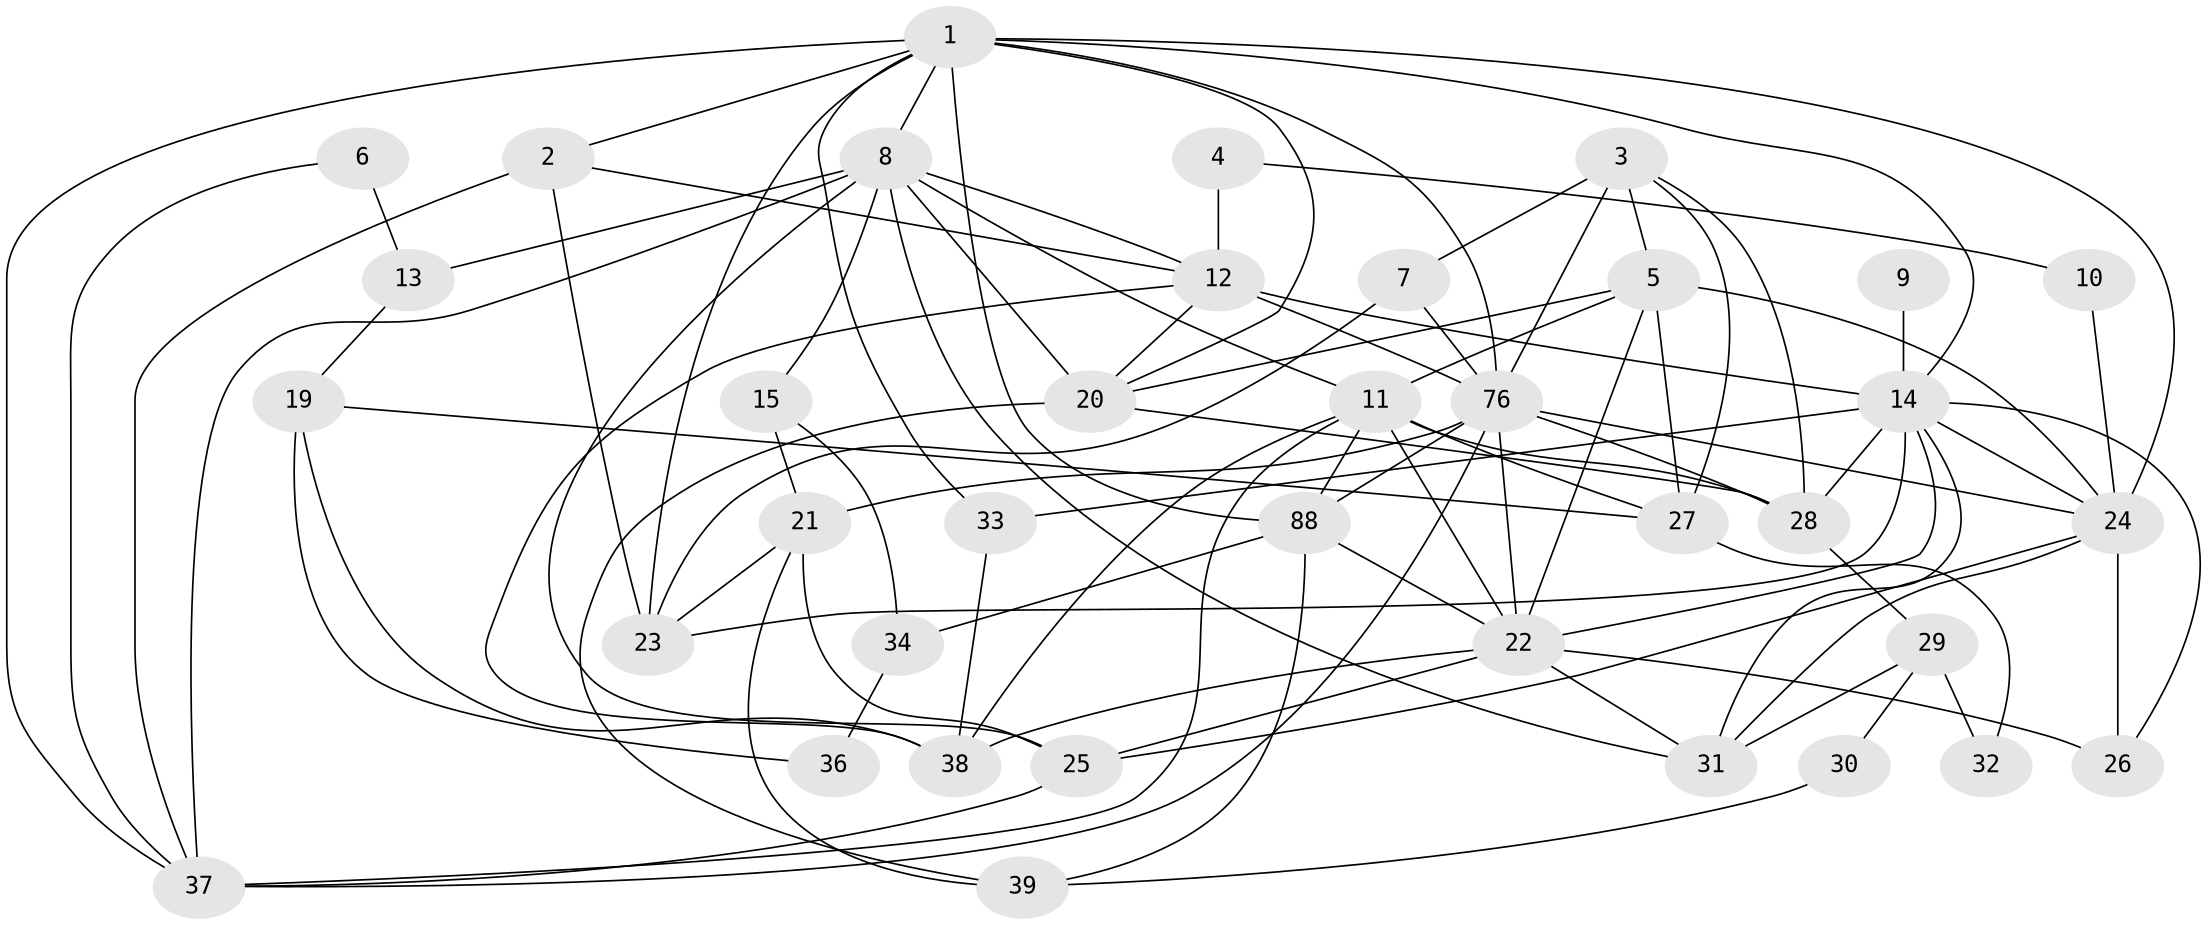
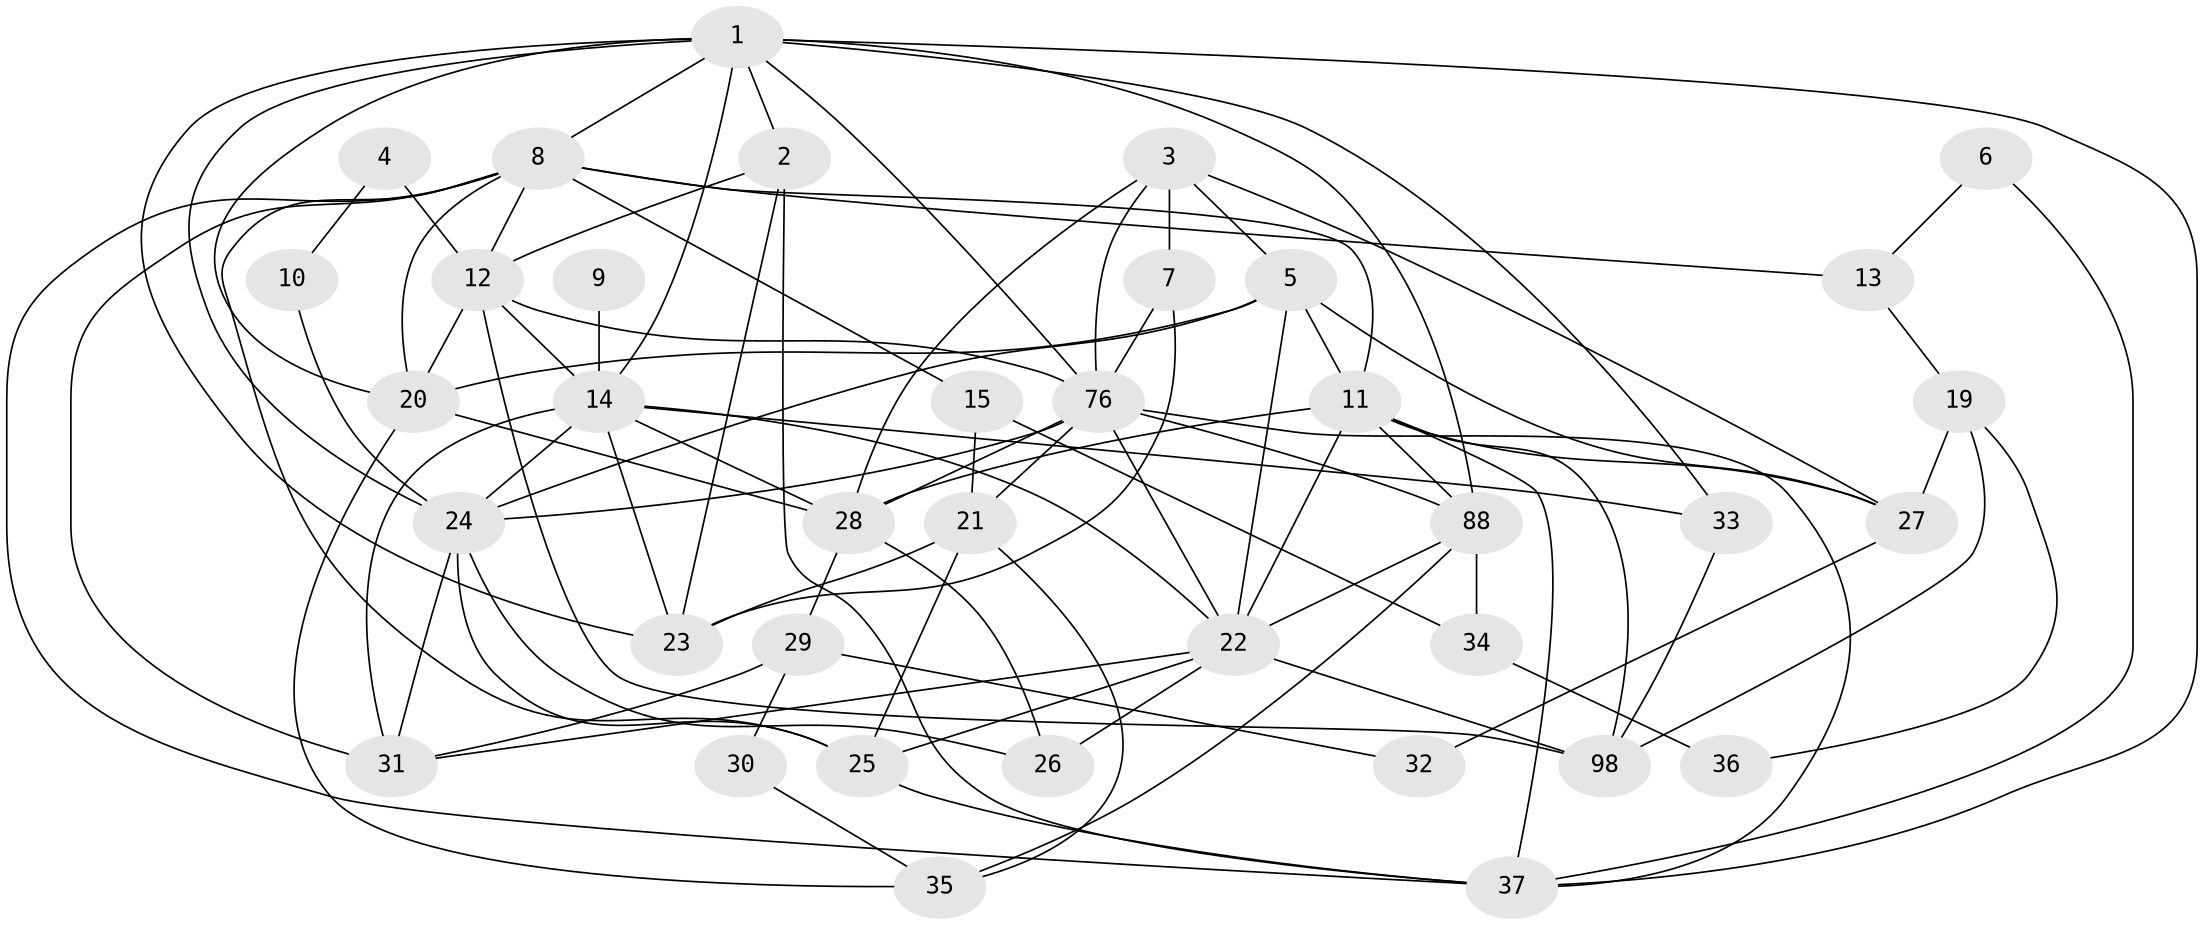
edge "14" -- "26": now "28" -- "26"
node "38": label "38" -> "98"
node "39": label "39" -> "35"
